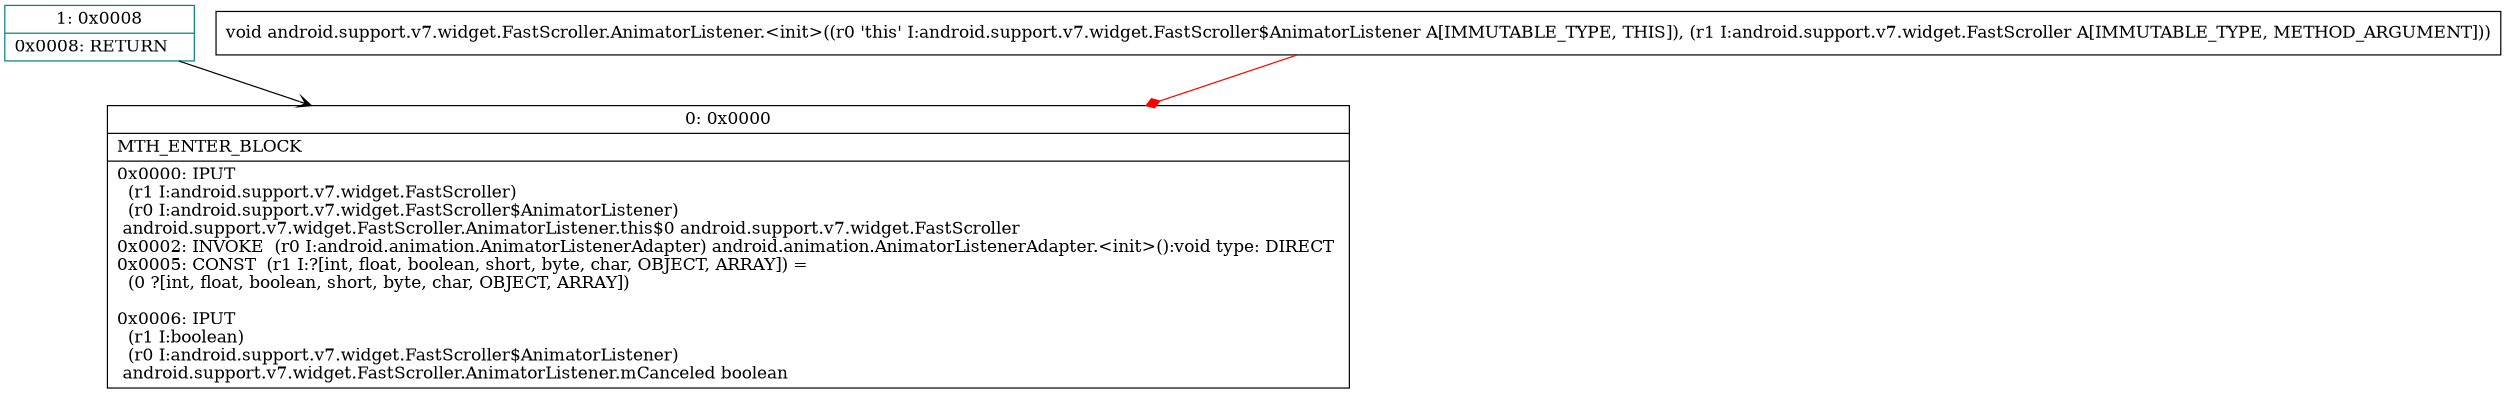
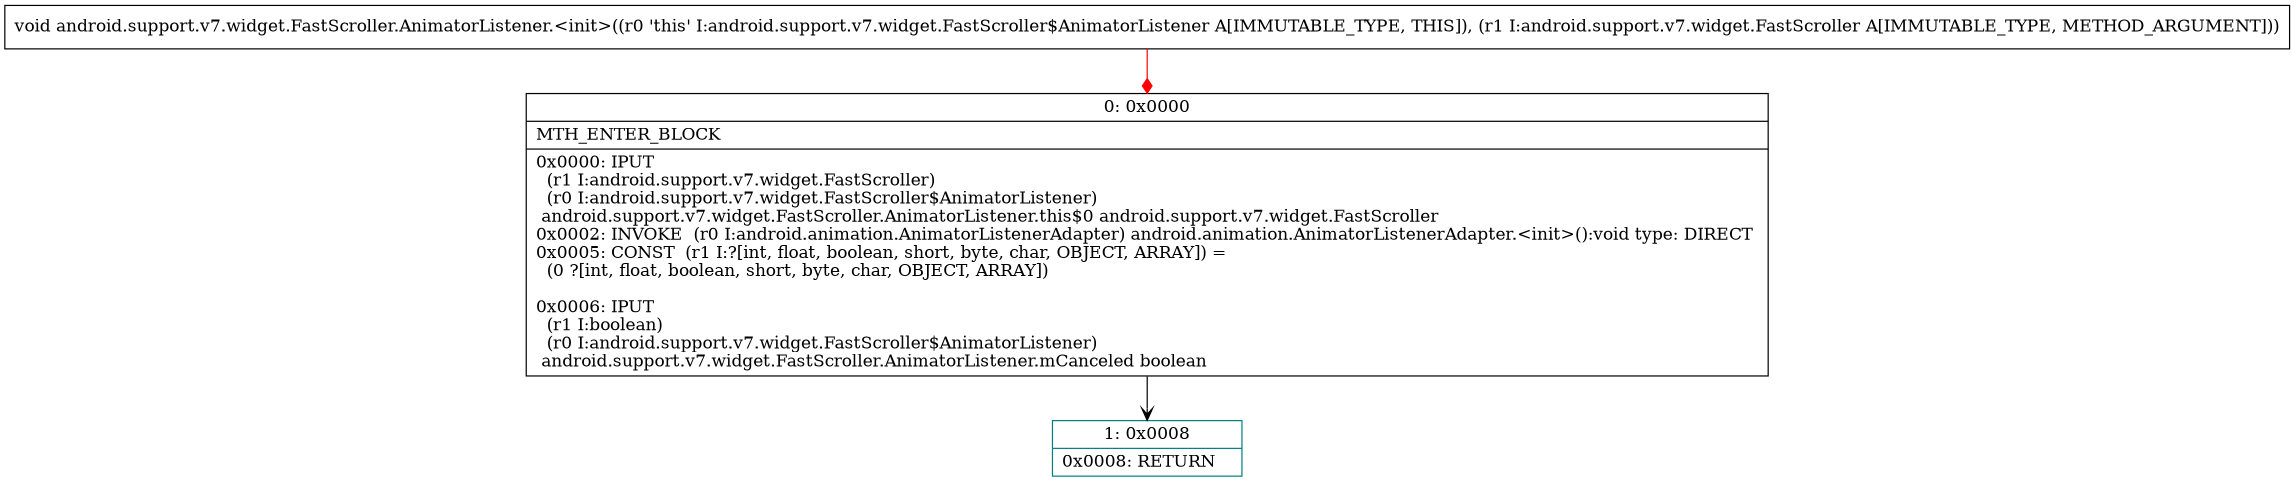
edge "1: 0x0008" -> "0: 0x0000": reversed
